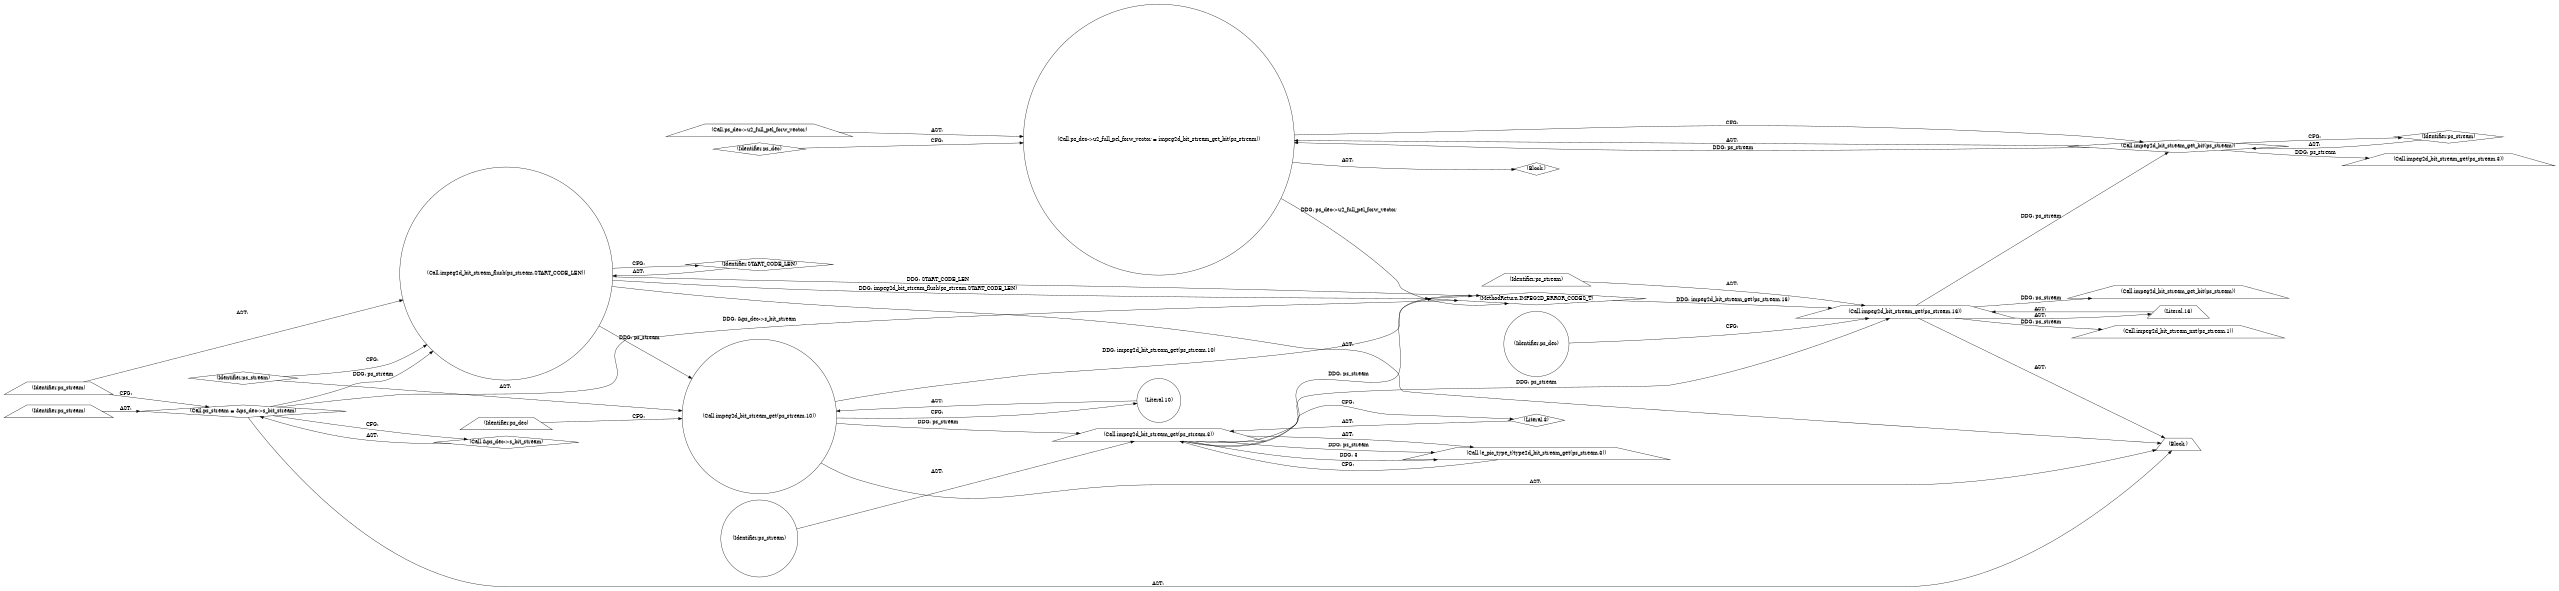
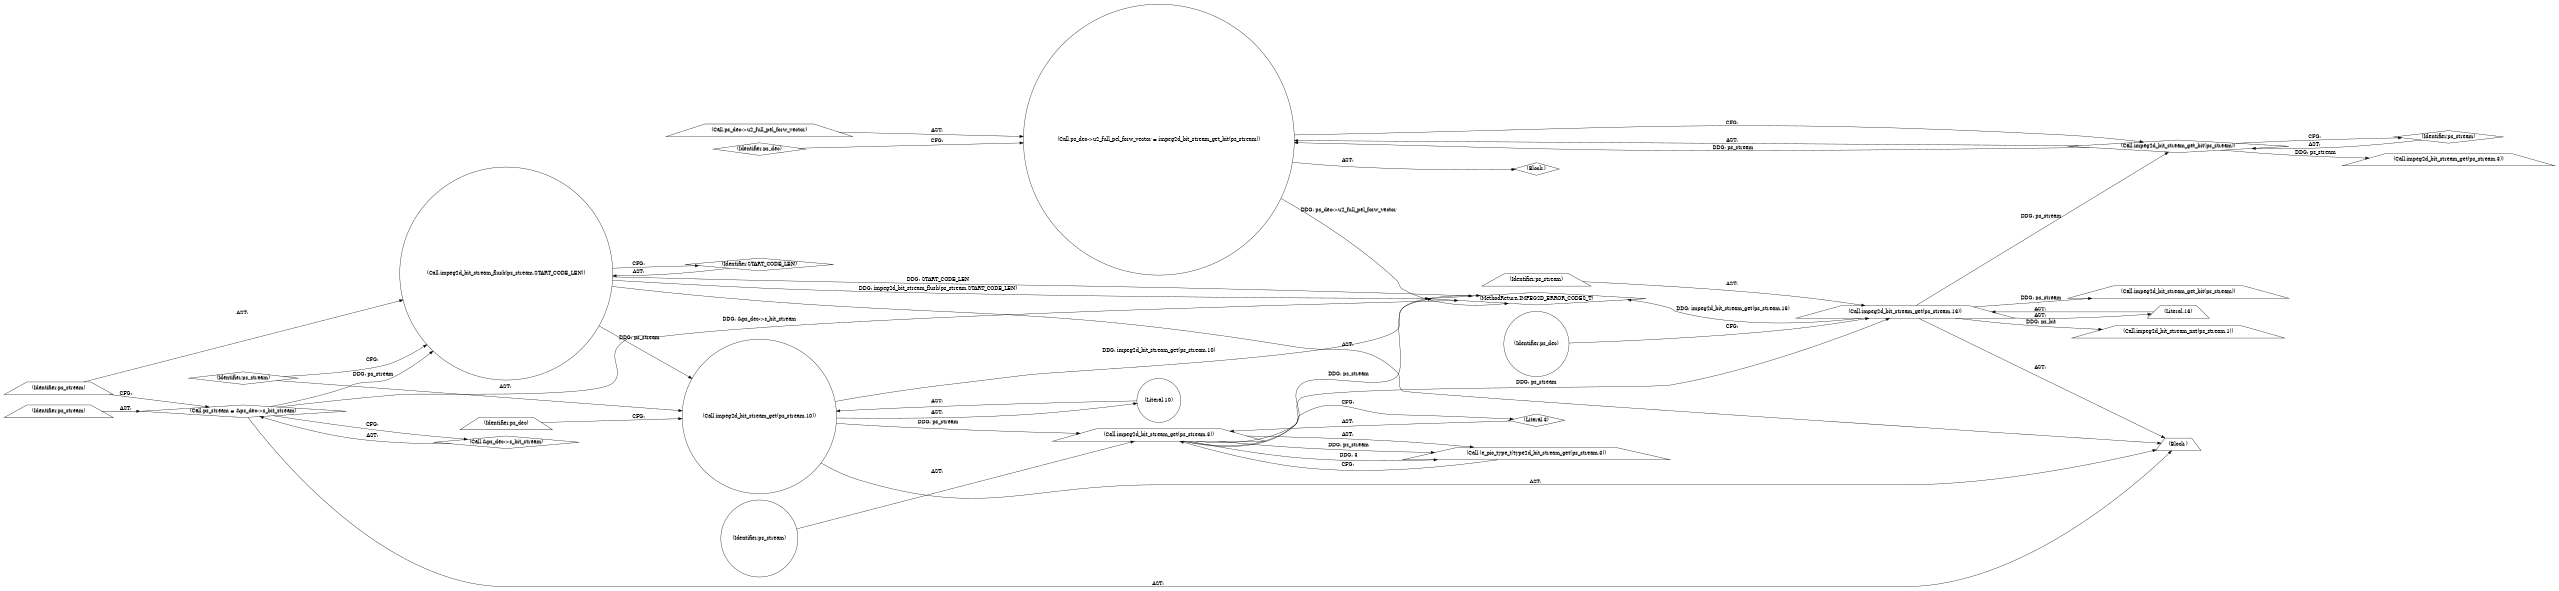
edge "(MethodReturn,IMPEG2D_ERROR_CODES_T)" -> "(Call,impeg2d_bit_stream_get(ps_stream,16))": reversed
edge "(Call,impeg2d_bit_stream_get(ps_stream,16))" -> "(Call,impeg2d_bit_stream_nxt(ps_stream,1))": label "DDG: ps_stream" -> "DDG: ps_bit"
edge "(Call,impeg2d_bit_stream_get(ps_stream,10))" -> "(Literal,10)": label "CFG: " -> "AST: "
